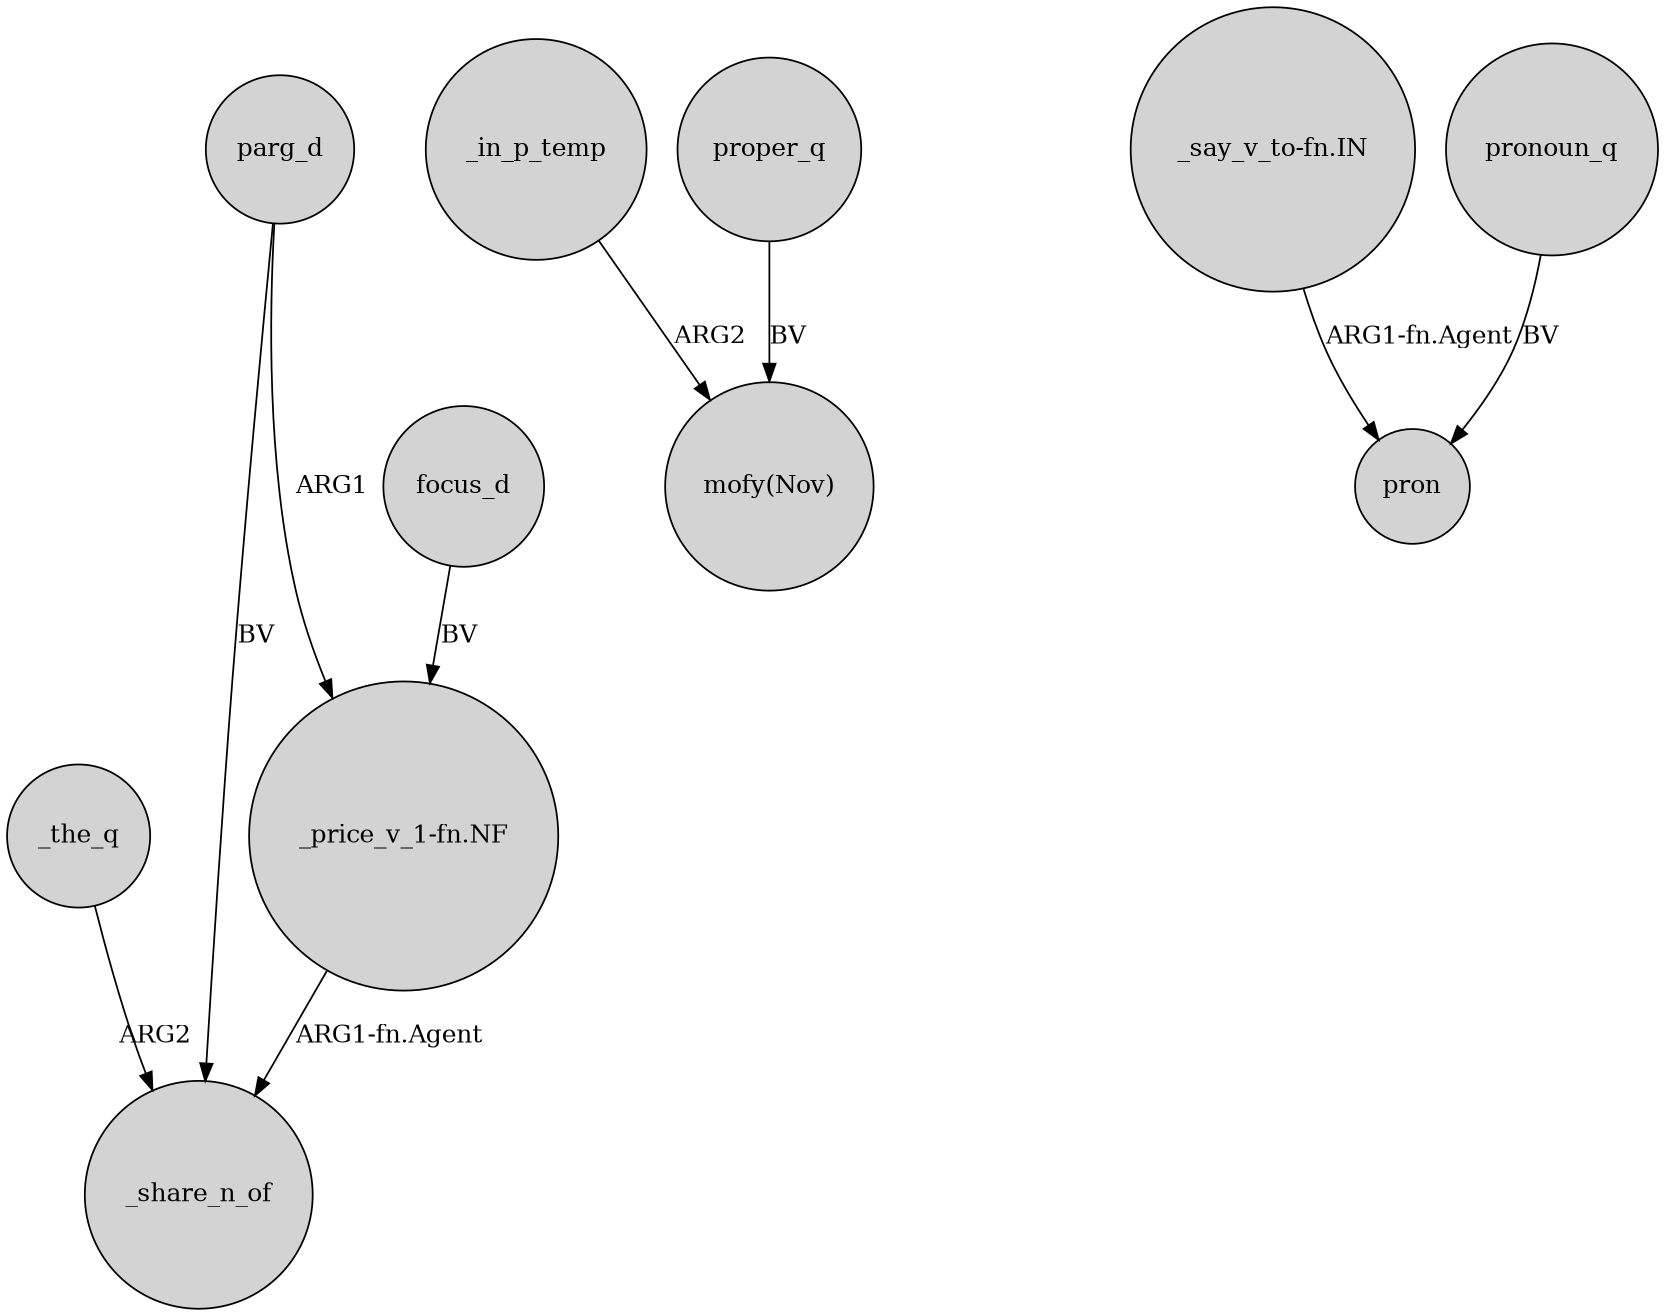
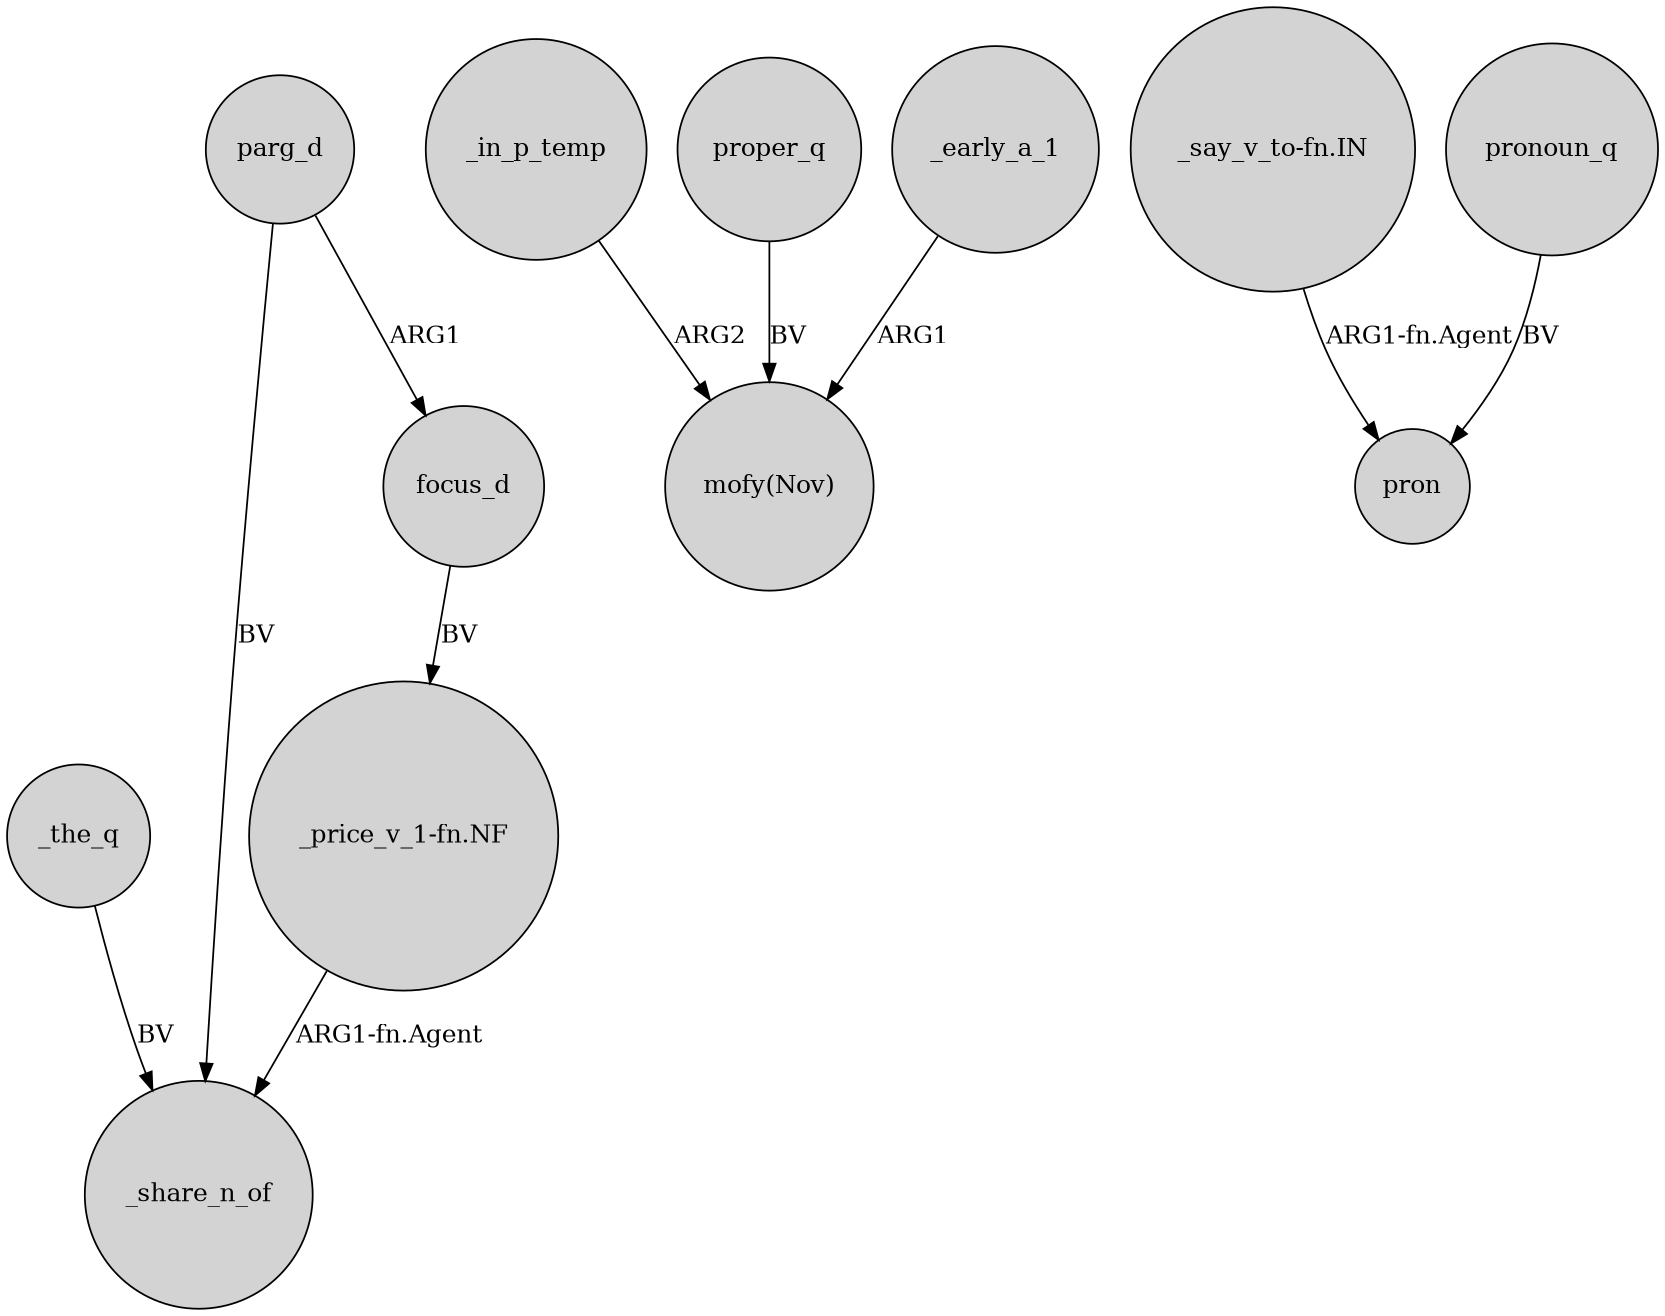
node "_early_a_1": added
edge "parg_d" -> "_price_v_1-fn.NF": now "parg_d" -> "focus_d"
edge "_the_q" -> "_share_n_of": label "ARG2" -> "BV"
